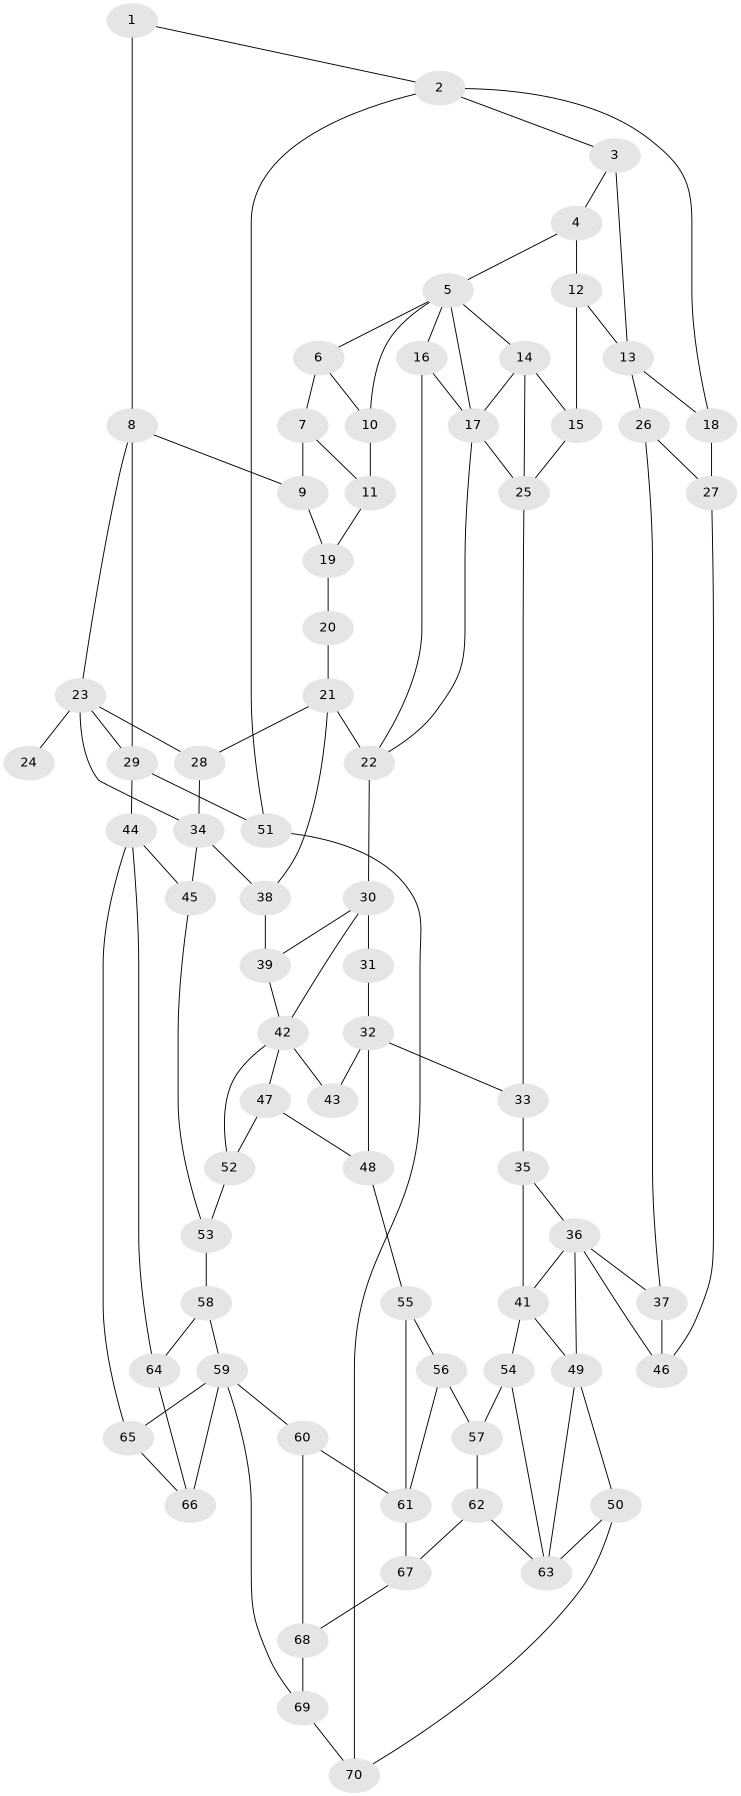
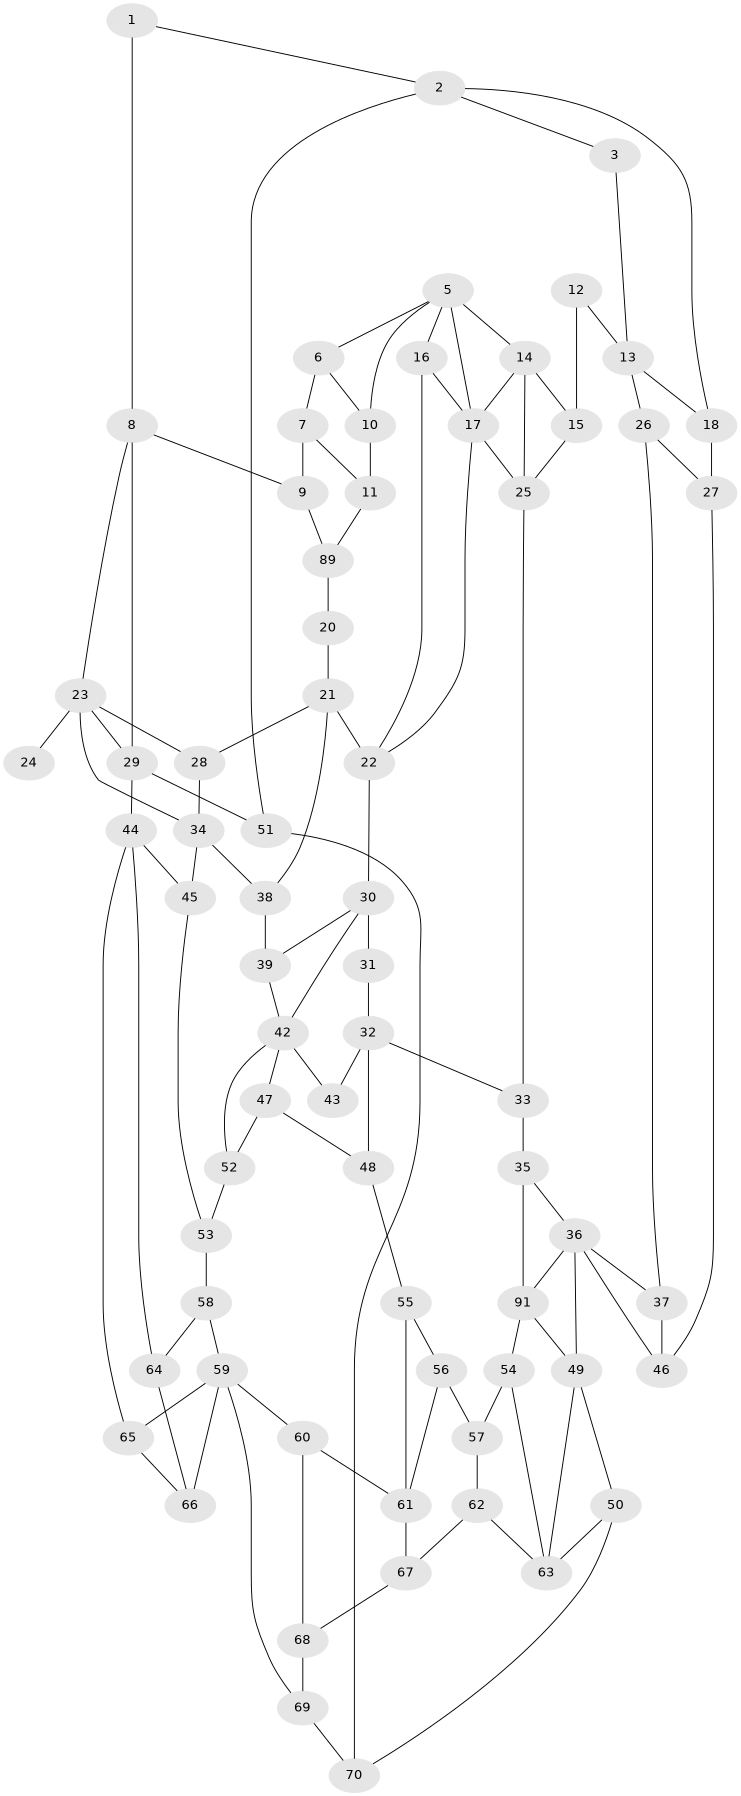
node "4": removed
node "19": label "19" -> "89"
node "41": label "41" -> "91"
